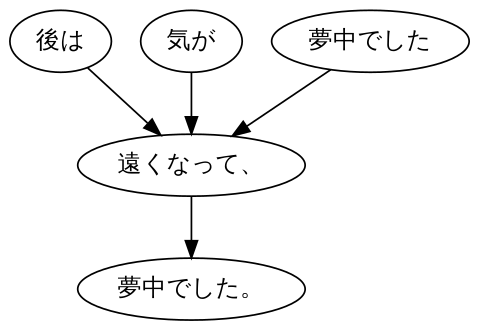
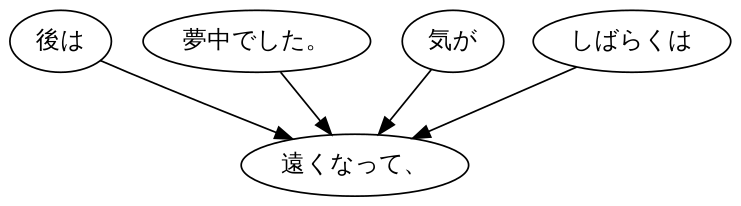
node "夢中でした": label "夢中でした" -> "しばらくは"
edge "遠くなって、" -> "夢中でした。": reversed
